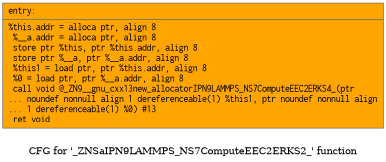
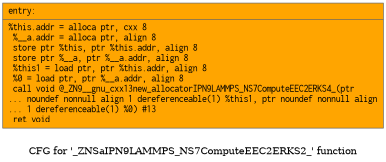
node "entry:": text "%this.addr = alloca ptr, align 8" -> "%this.addr = alloca ptr, cxx 8"
